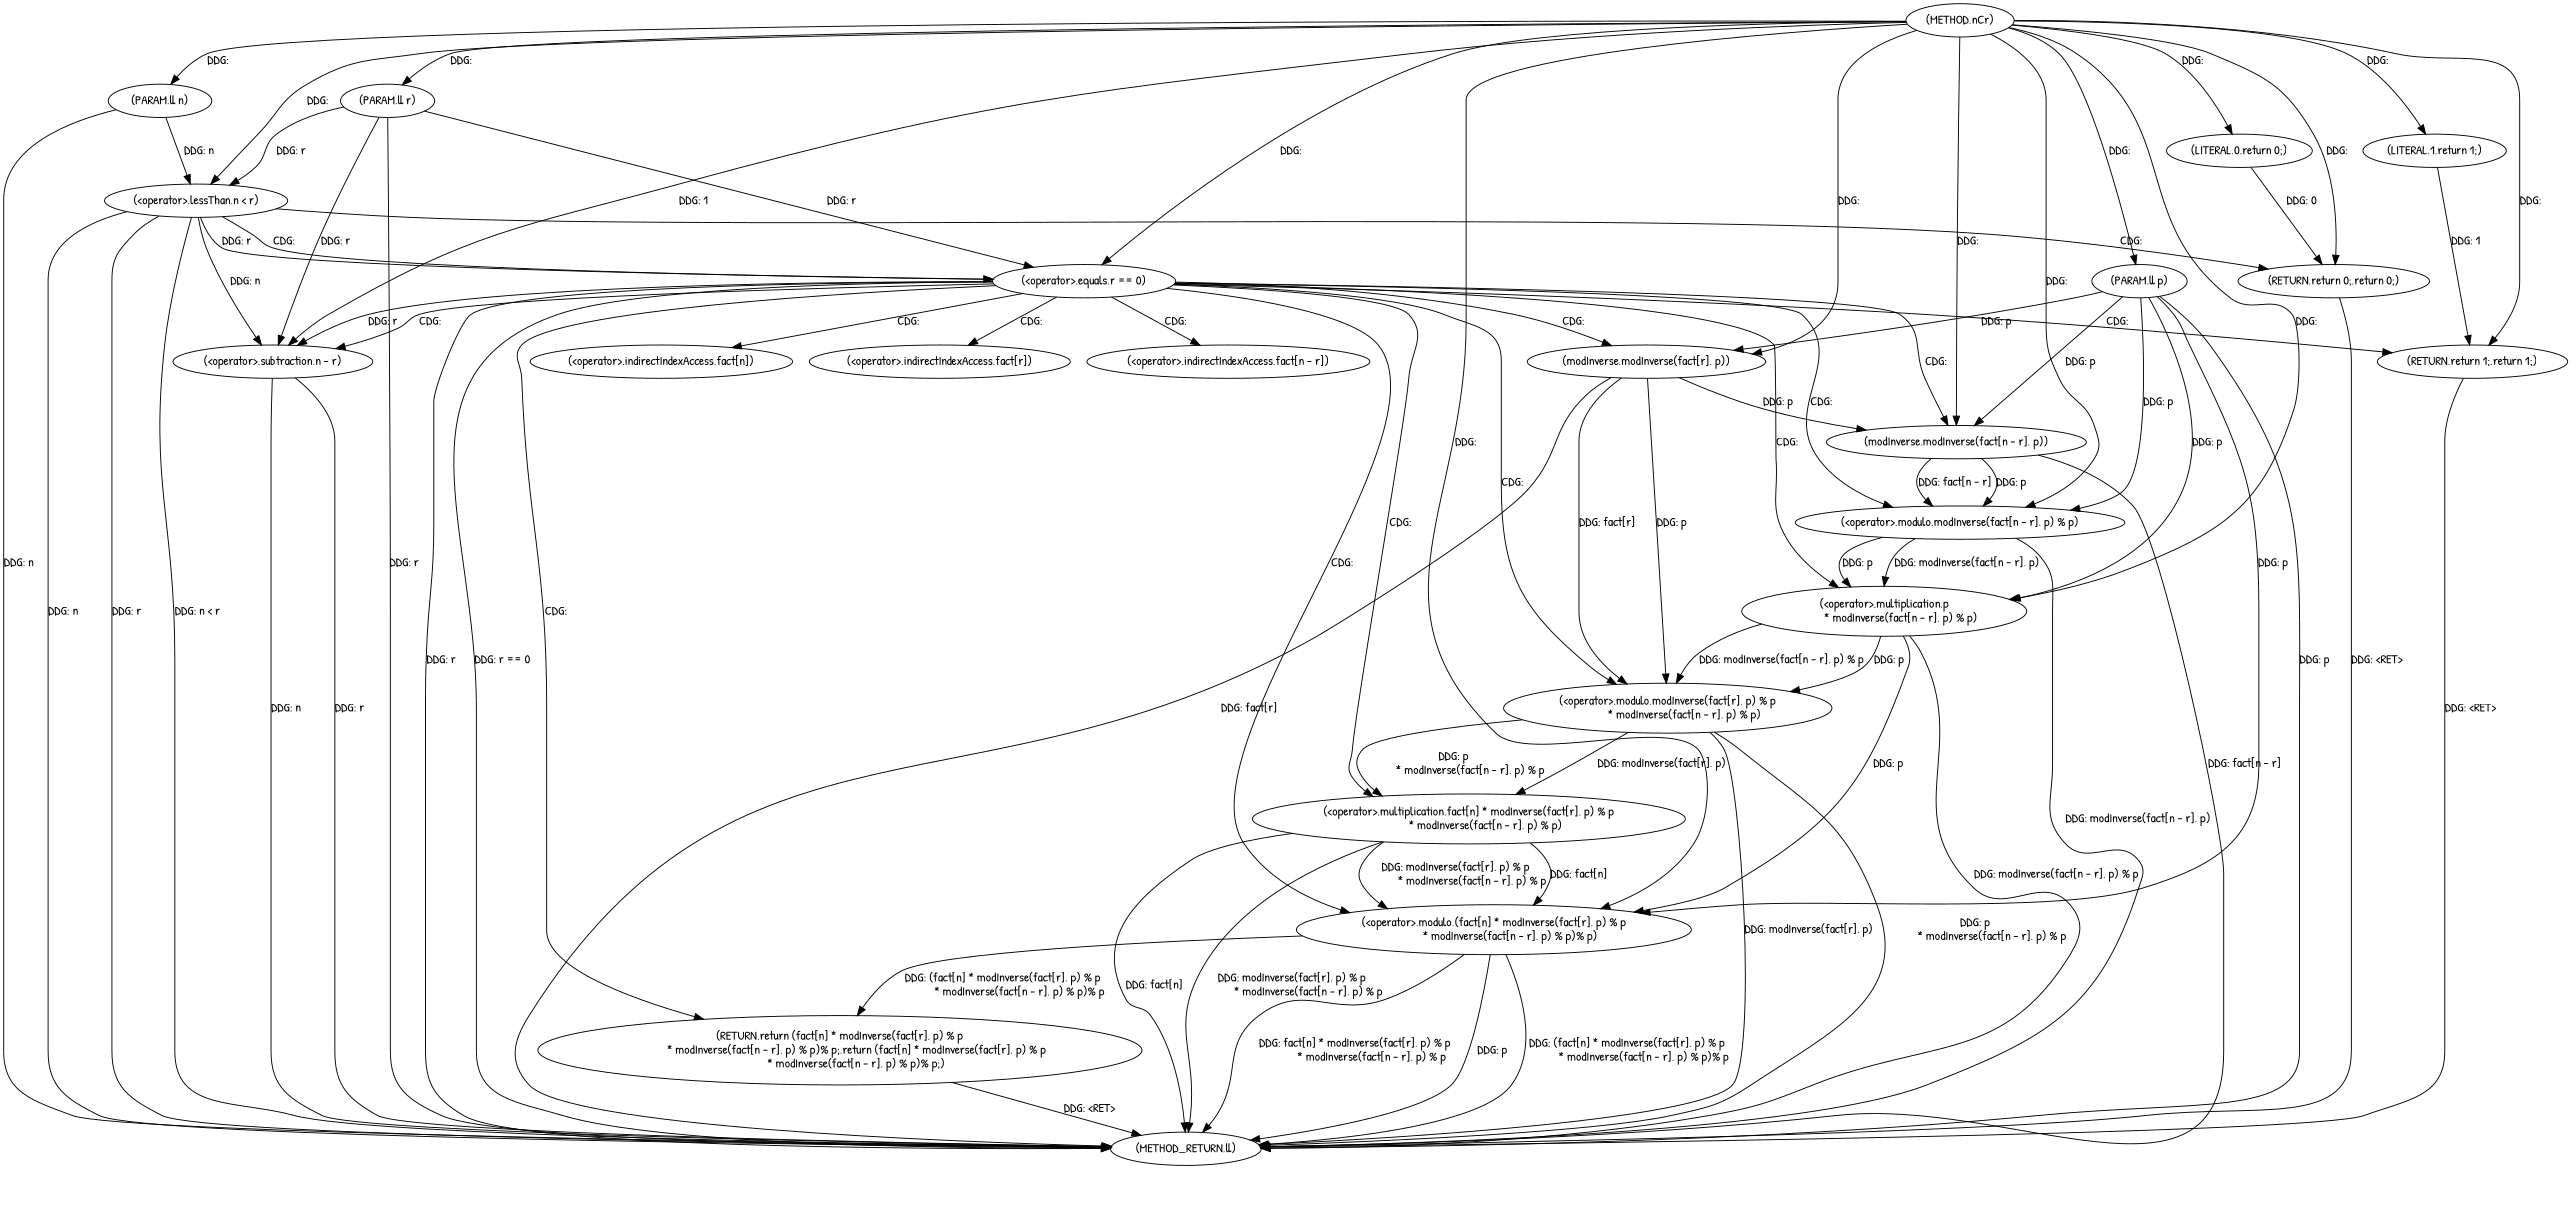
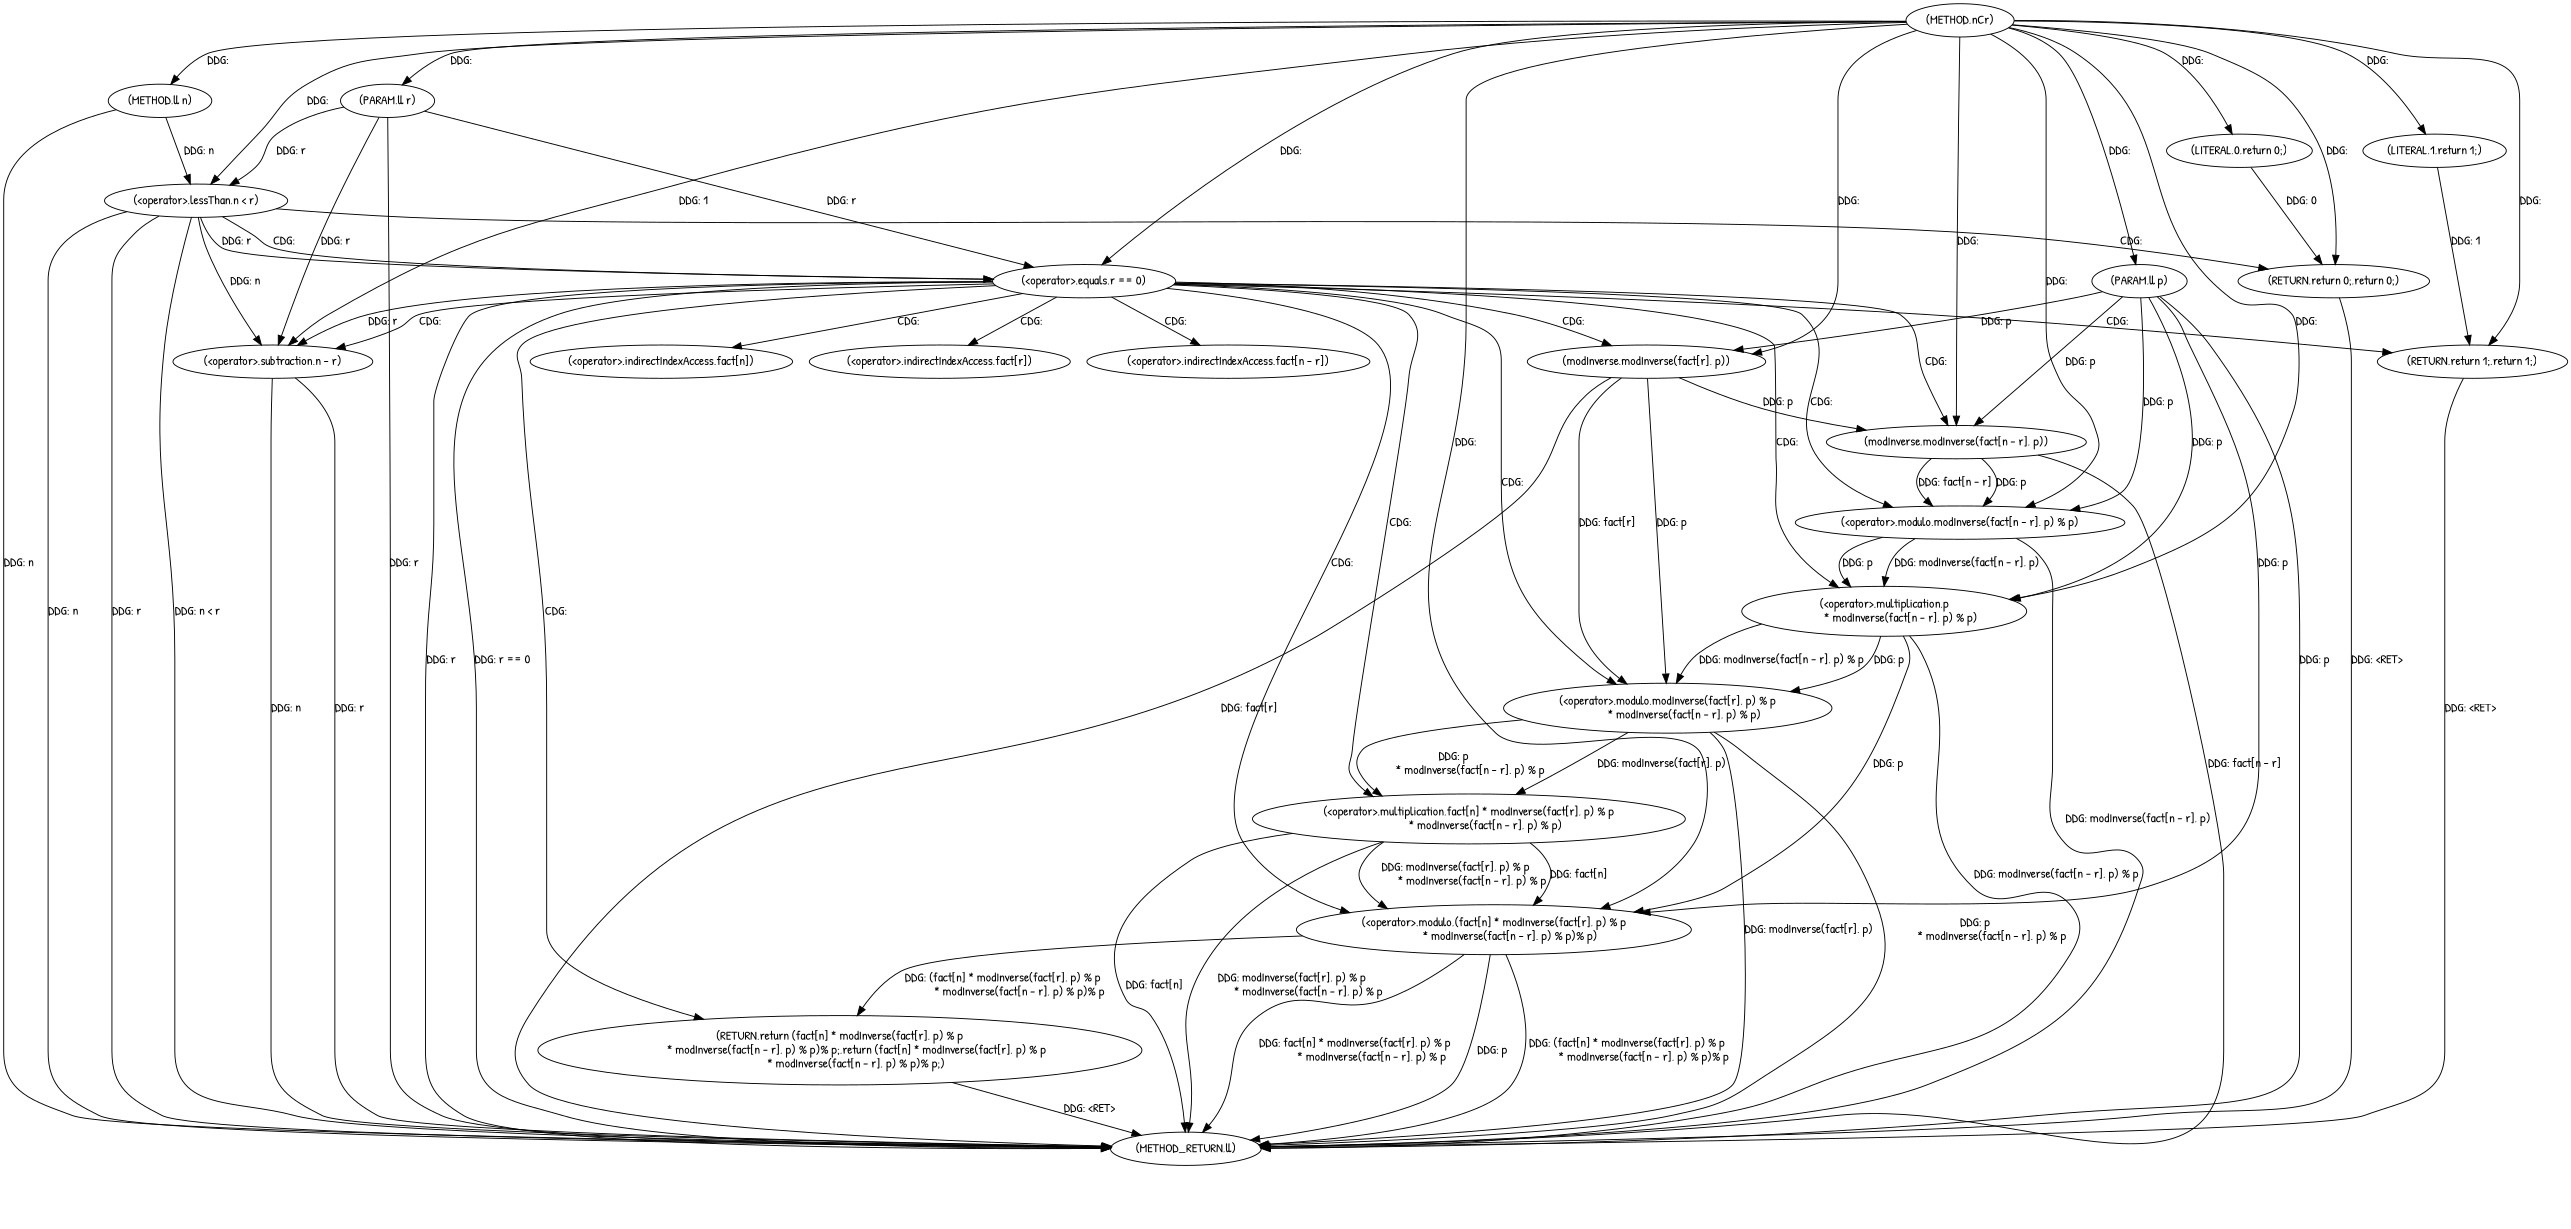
node "(PARAM,ll n)": label "(PARAM,ll n)" -> "(METHOD,ll n)"
